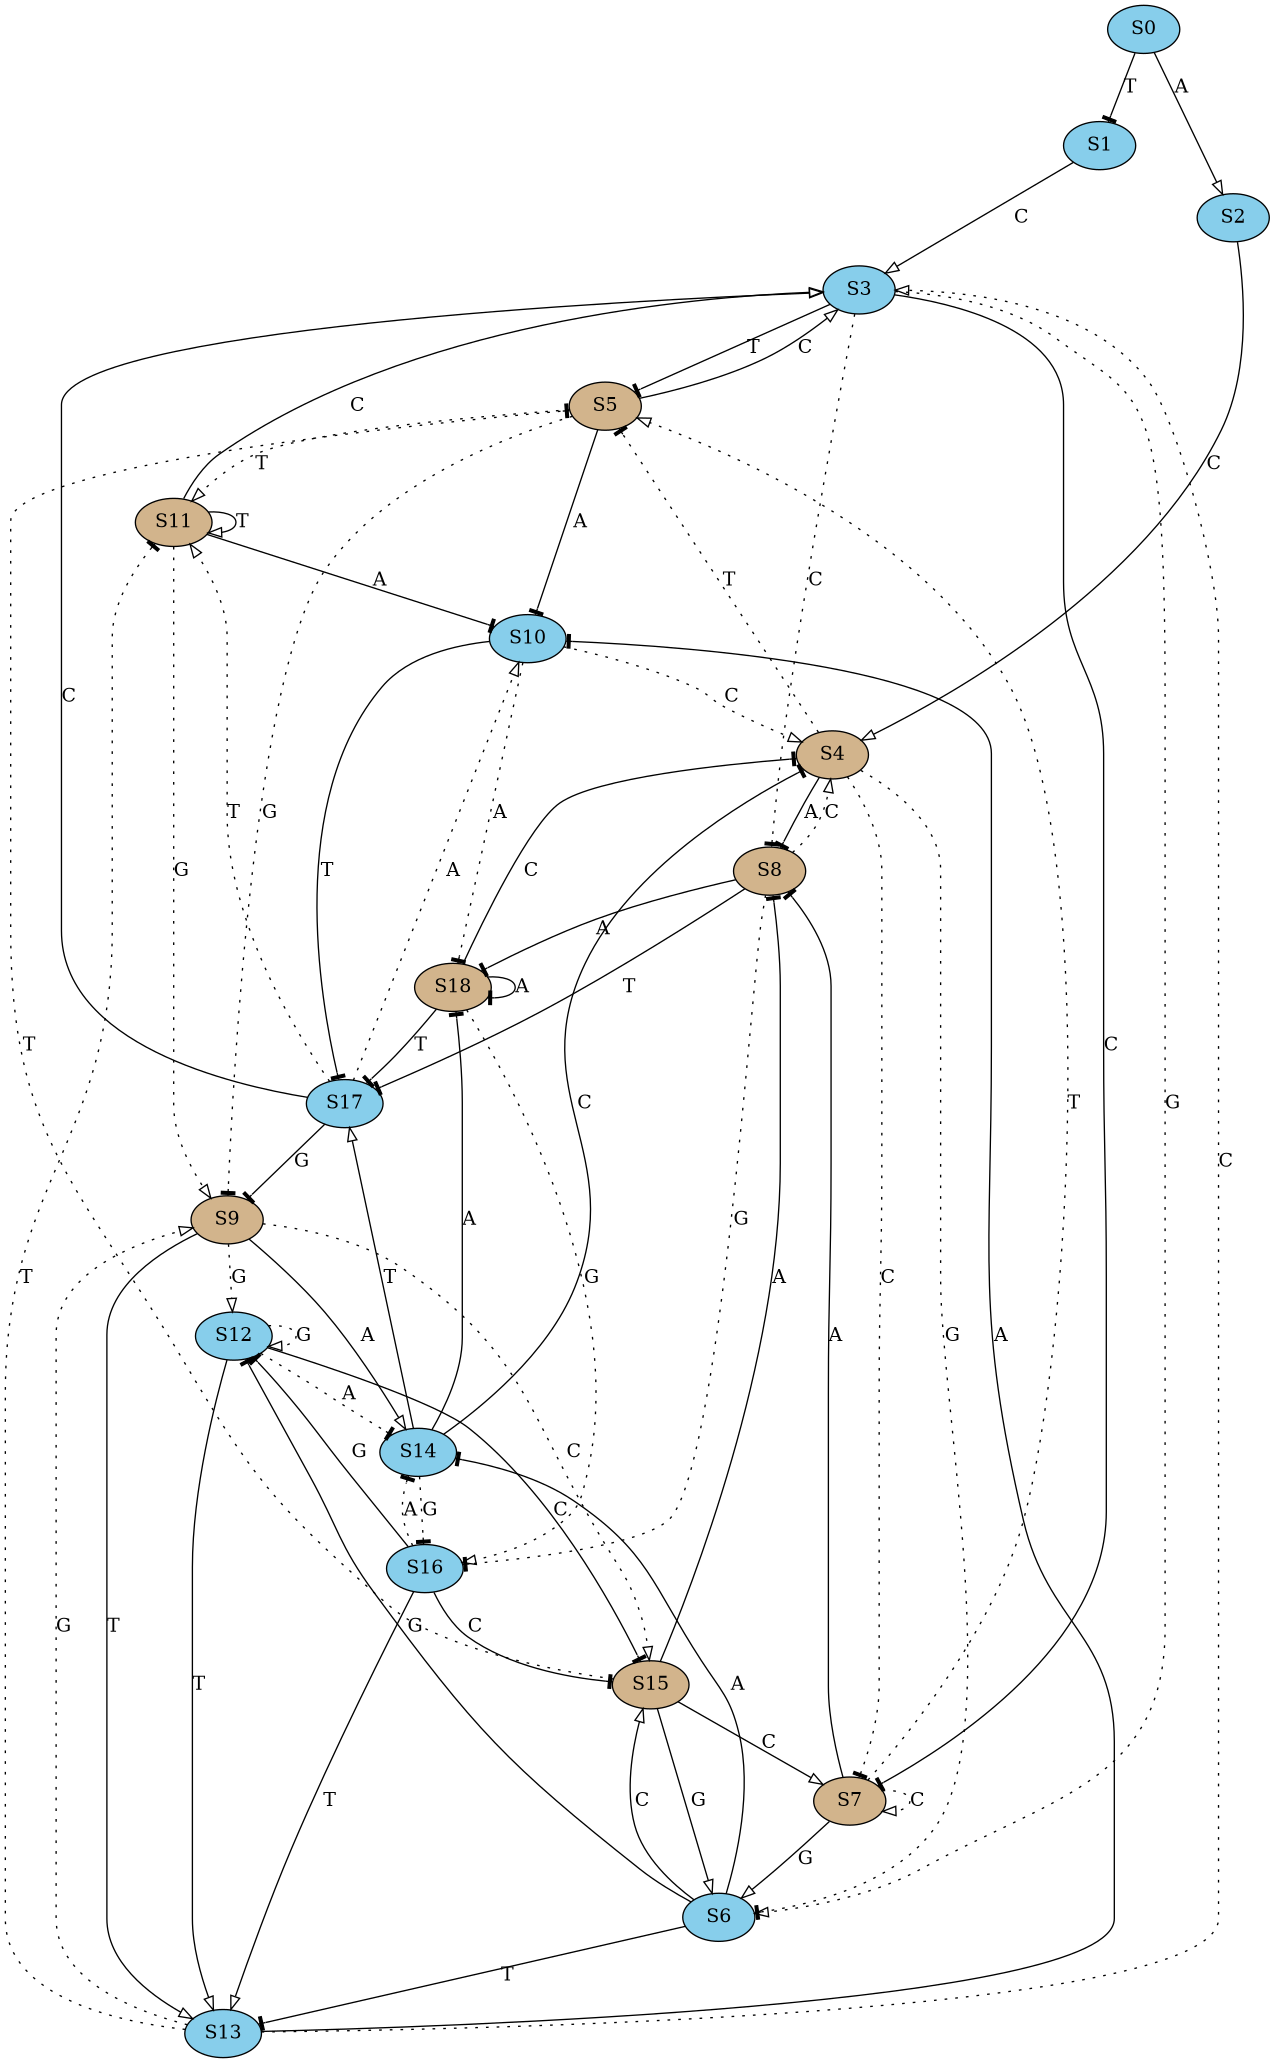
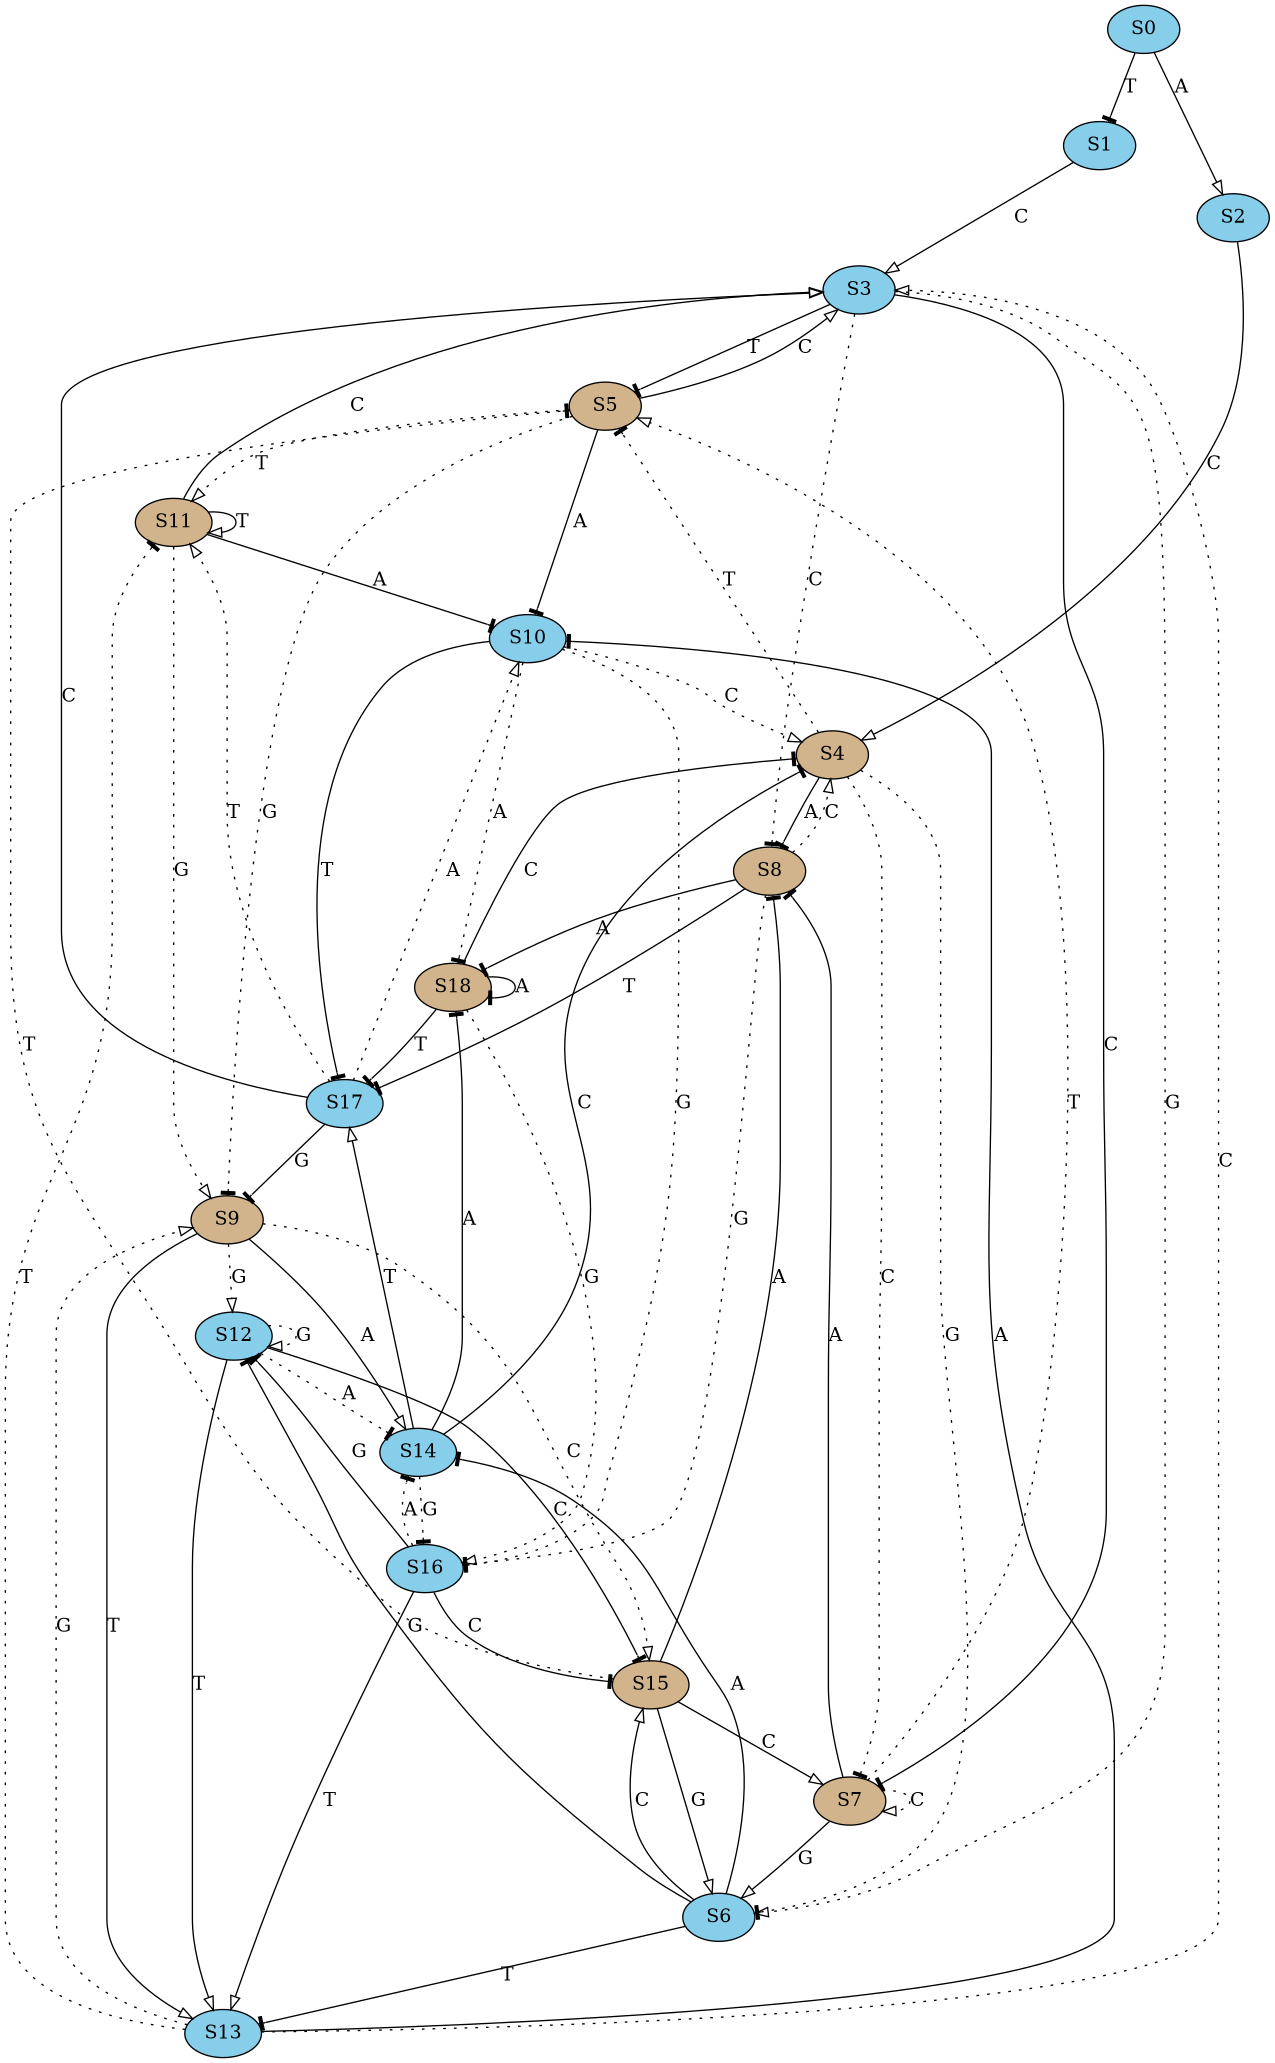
edge "S10" -> "S16": added, label "G"
